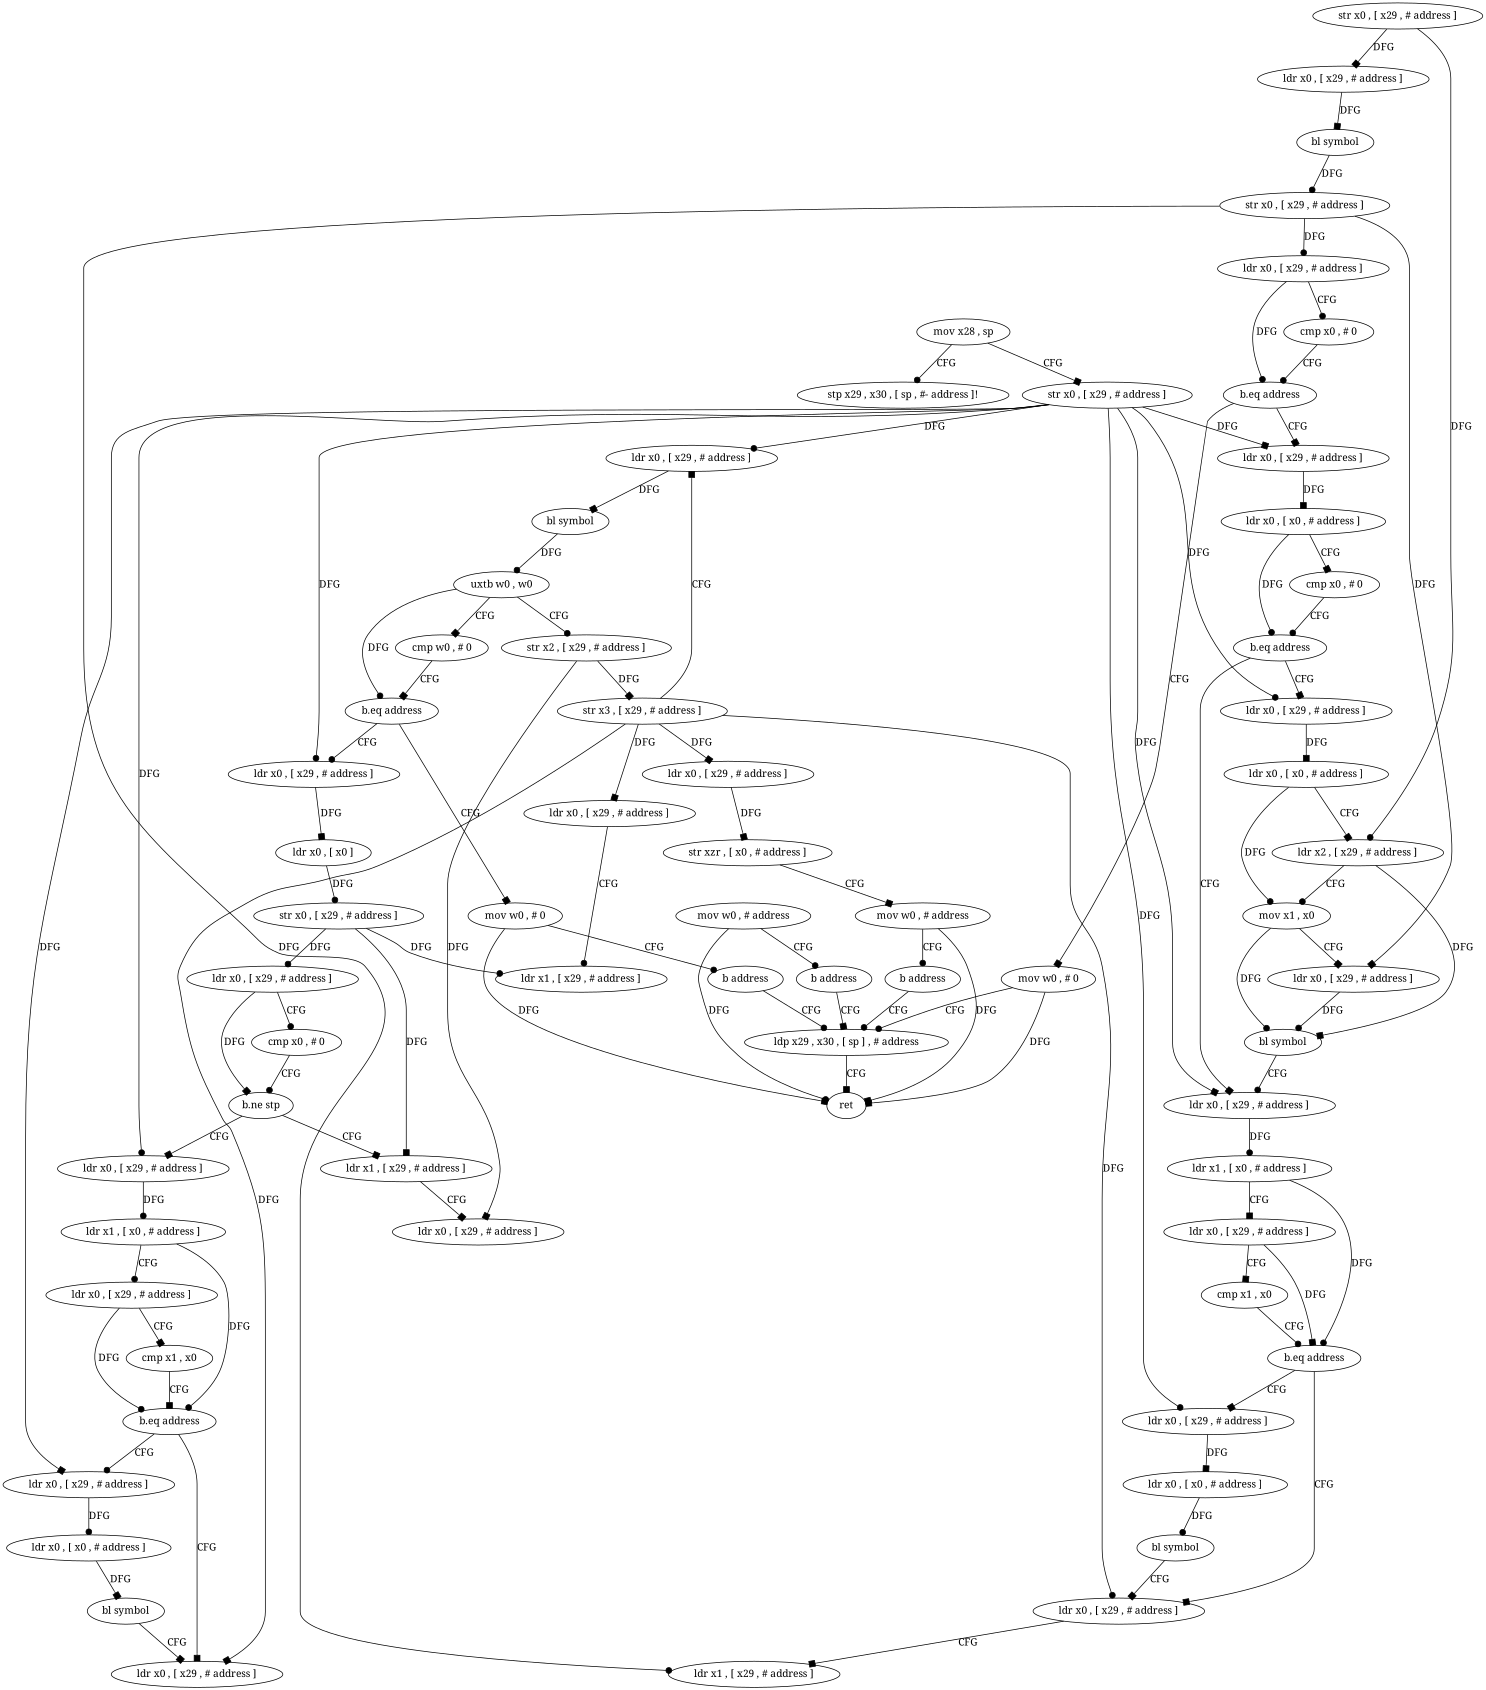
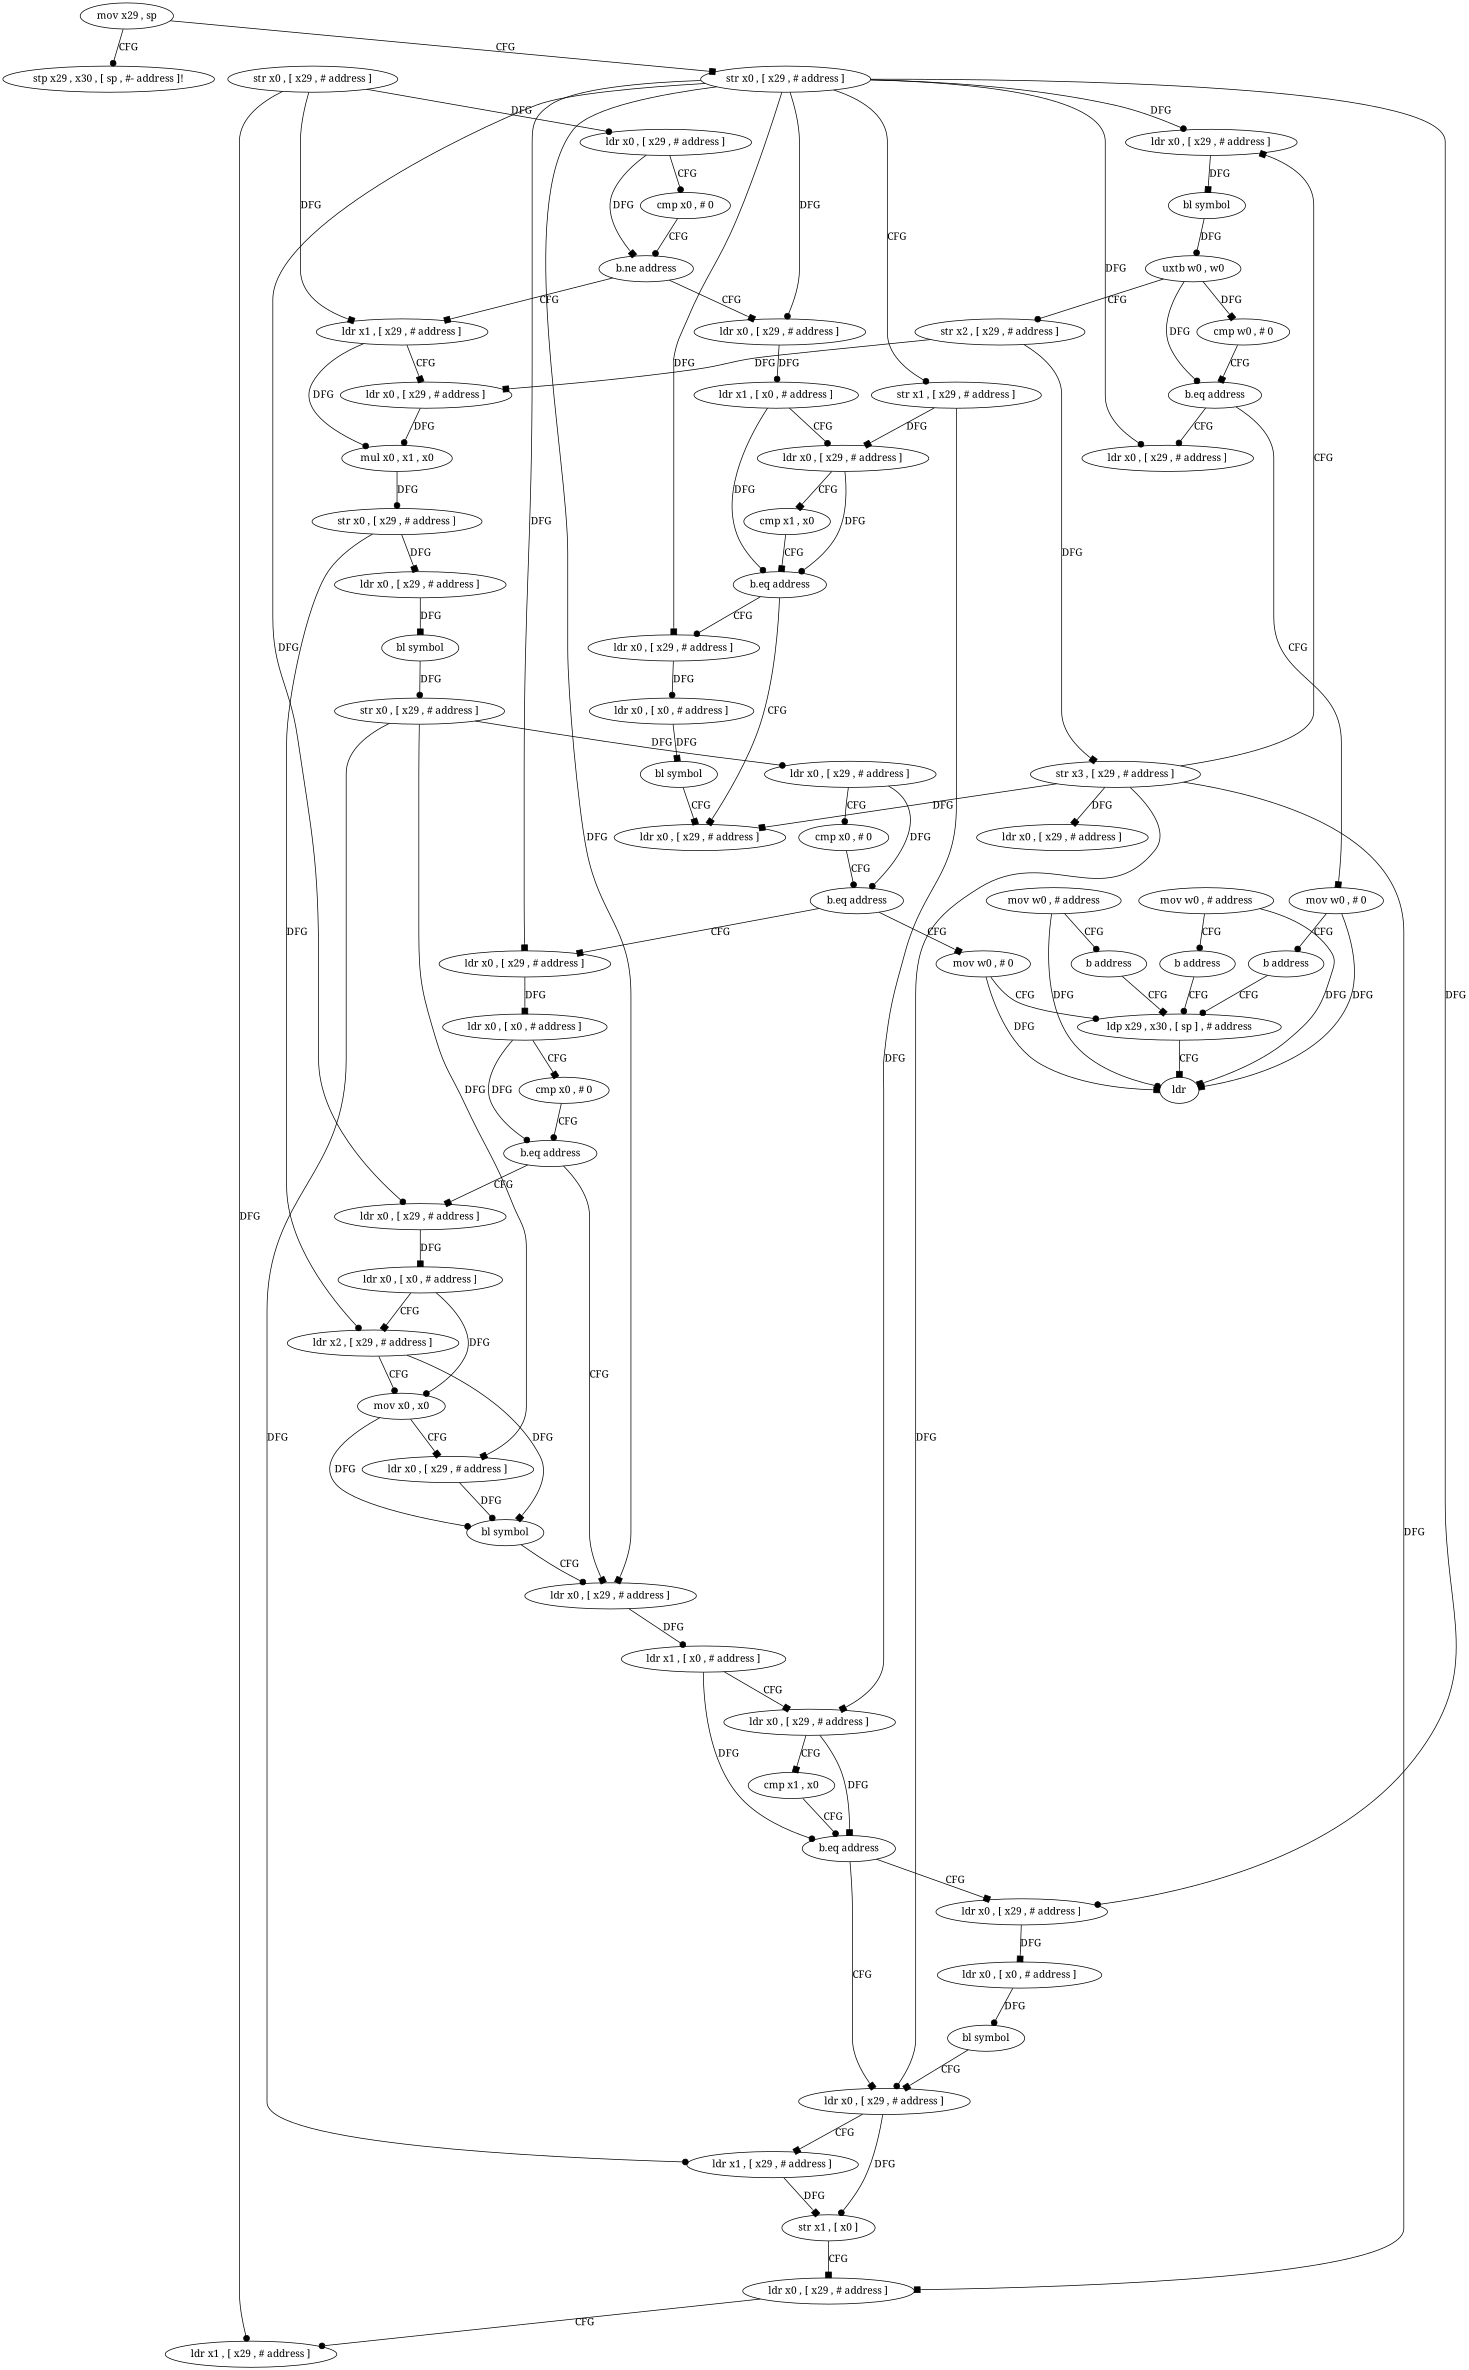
node "mov x28 , sp": label "mov x28 , sp" -> "mov x29 , sp"
node "str x1 , [ x29 , # address ]": added
node "mul x0 , x1 , x0": added
edge "uxtb w0 , w0" -> "cmp w0 , # 0": label "CFG" -> "DFG"
node "ldr x0 , [ x0 ]": removed
node "str xzr , [ x0 , # address ]": removed
node "mov x1 , x0": label "mov x1 , x0" -> "mov x0 , x0"
node "b.ne stp": label "b.ne stp" -> "b.ne address"
node "ret": label "ret" -> "ldr"
node "str x1 , [ x0 ]": added
